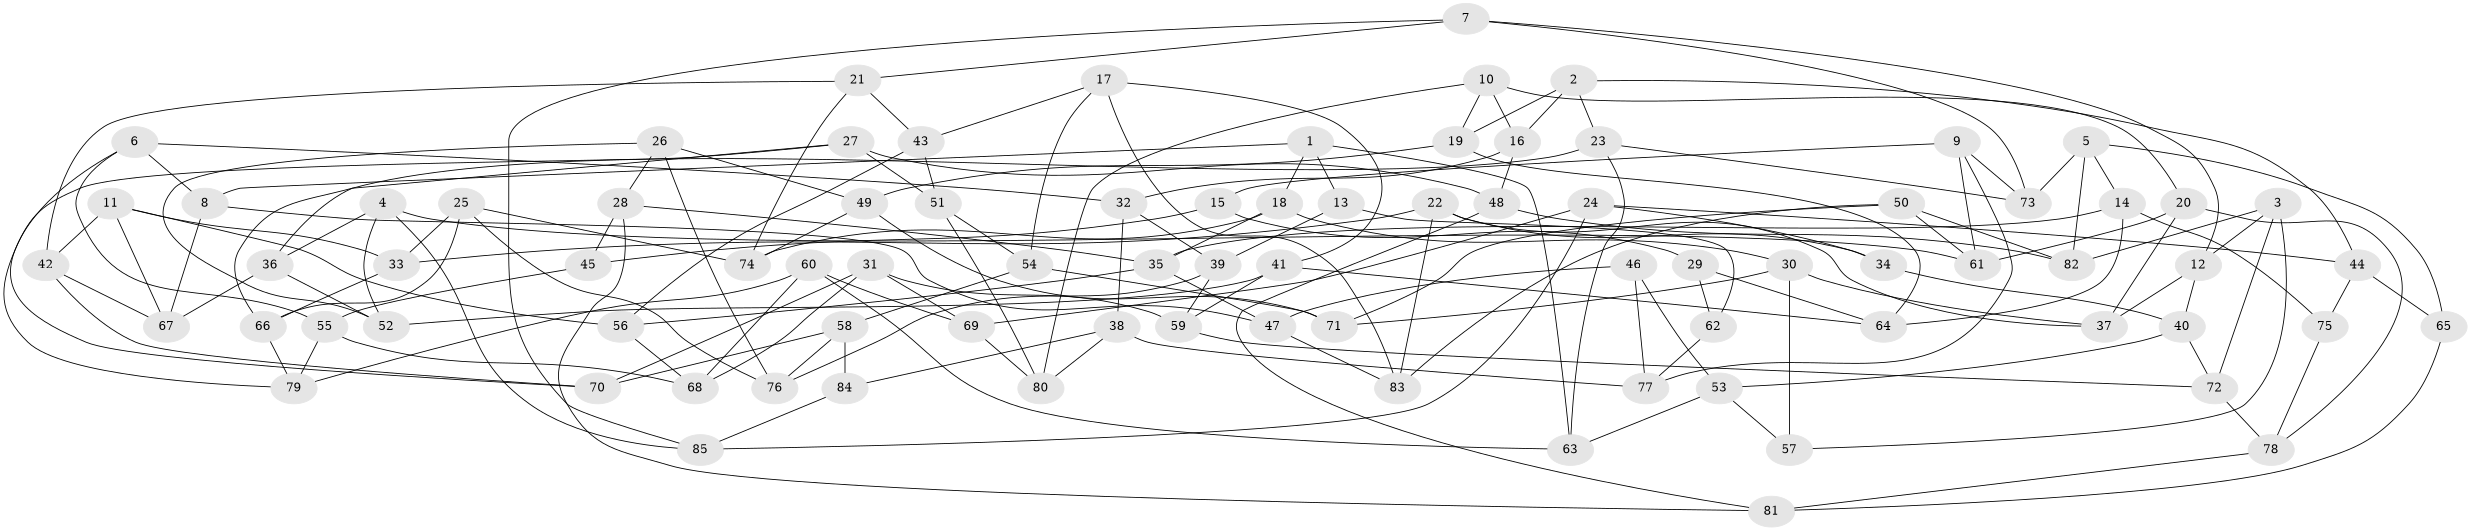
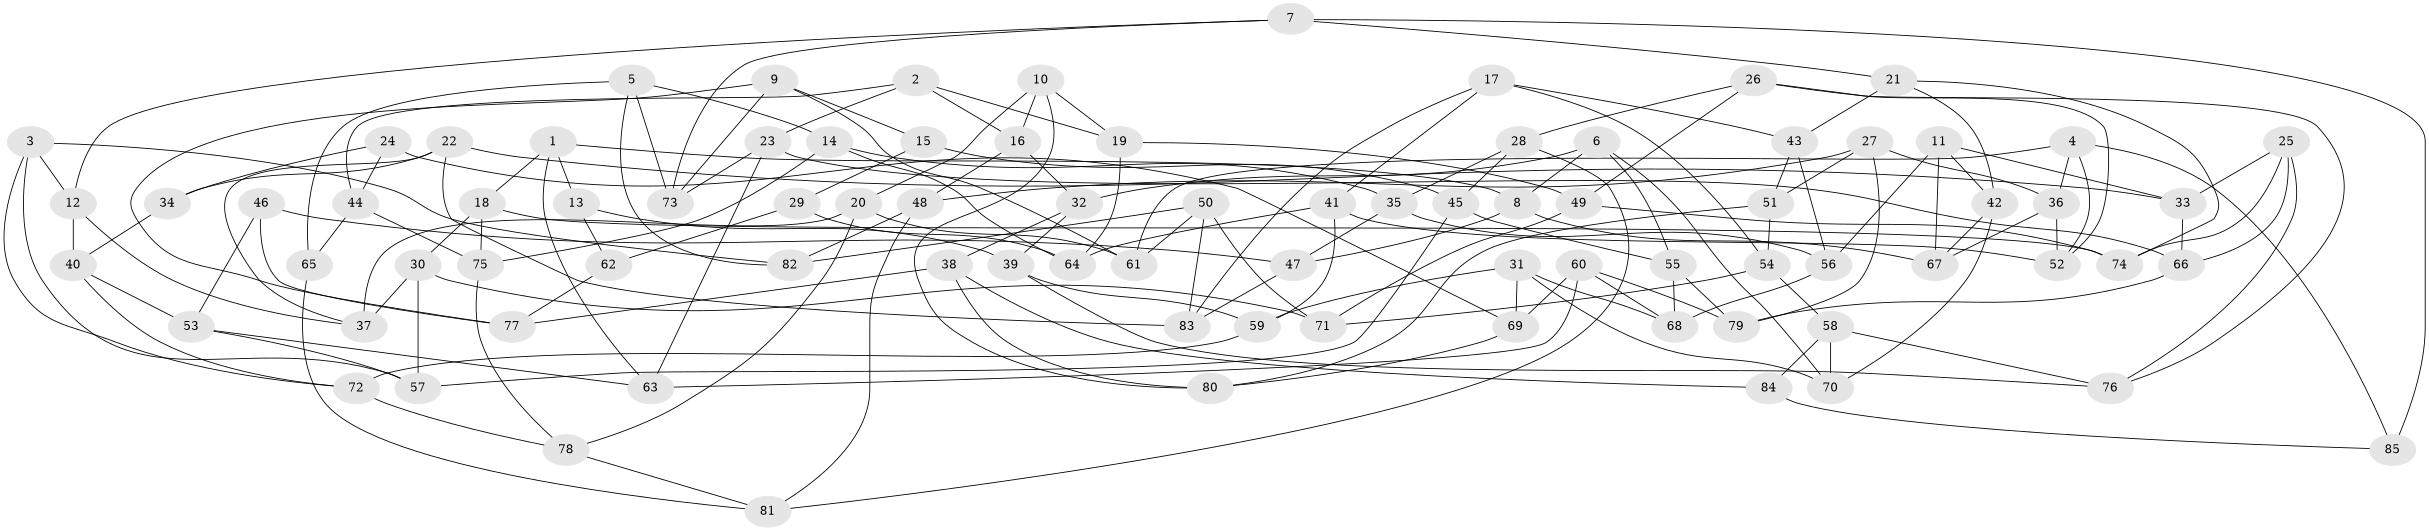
edge "18" -- "35": now "18" -- "75"
edge "45" -- "57": added
edge "24" -- "85": removed
